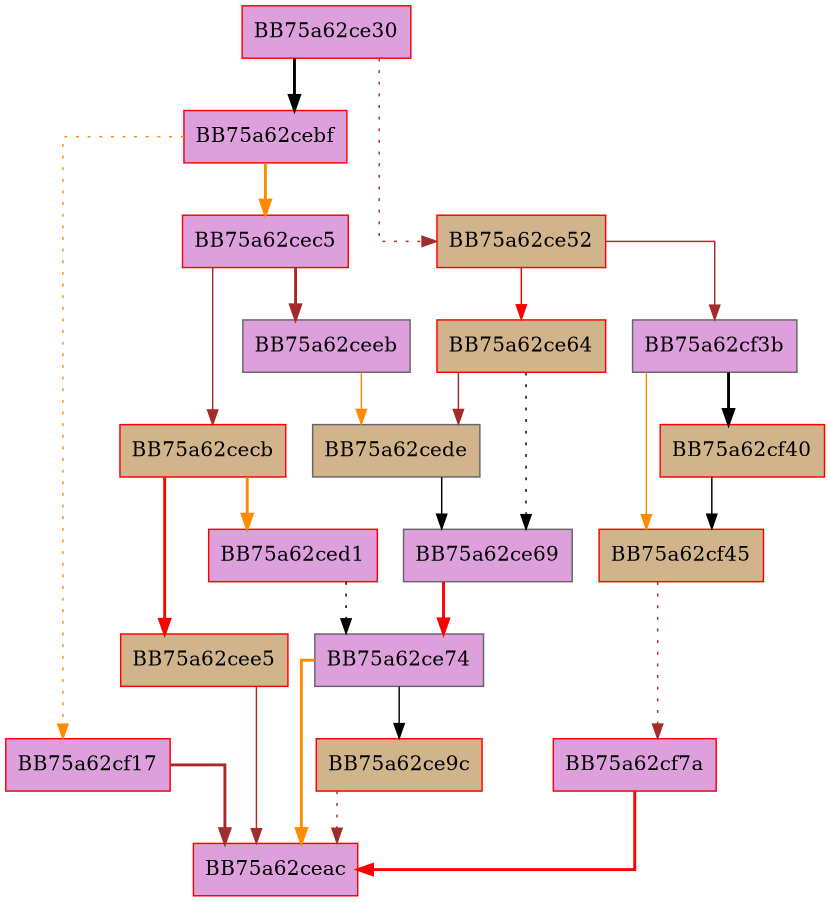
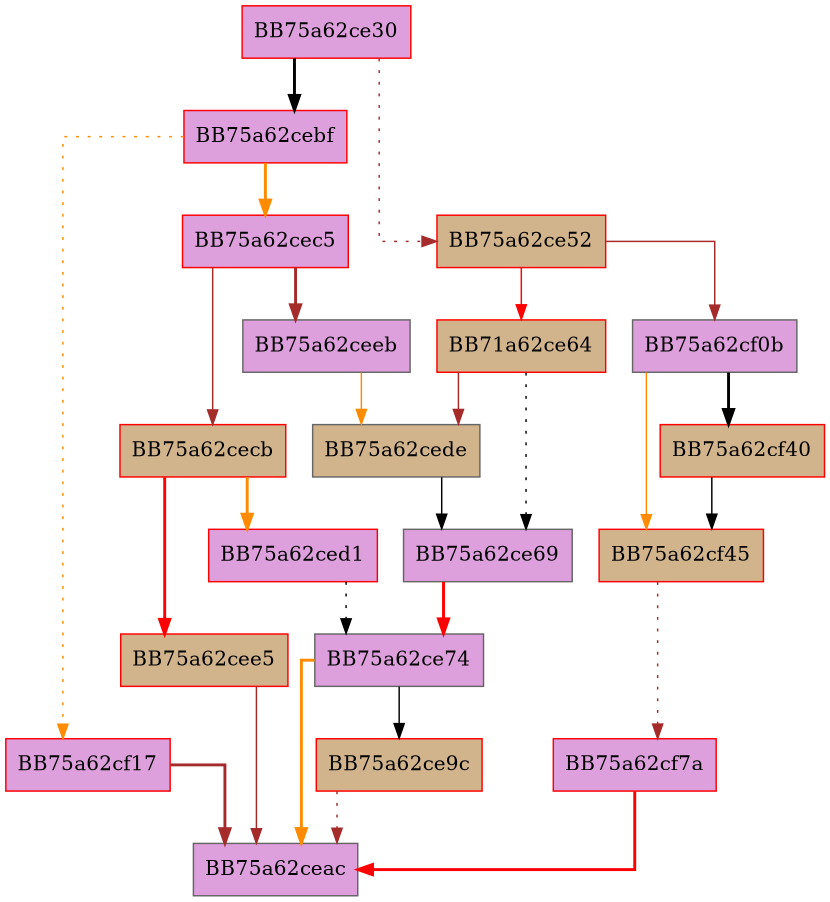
node "BB75a62ce64": label "BB75a62ce64" -> "BB71a62ce64"
node "BB75a62cf3b": label "BB75a62cf3b" -> "BB75a62cf0b"
node "BB75a62ceac": color red -> gray40
